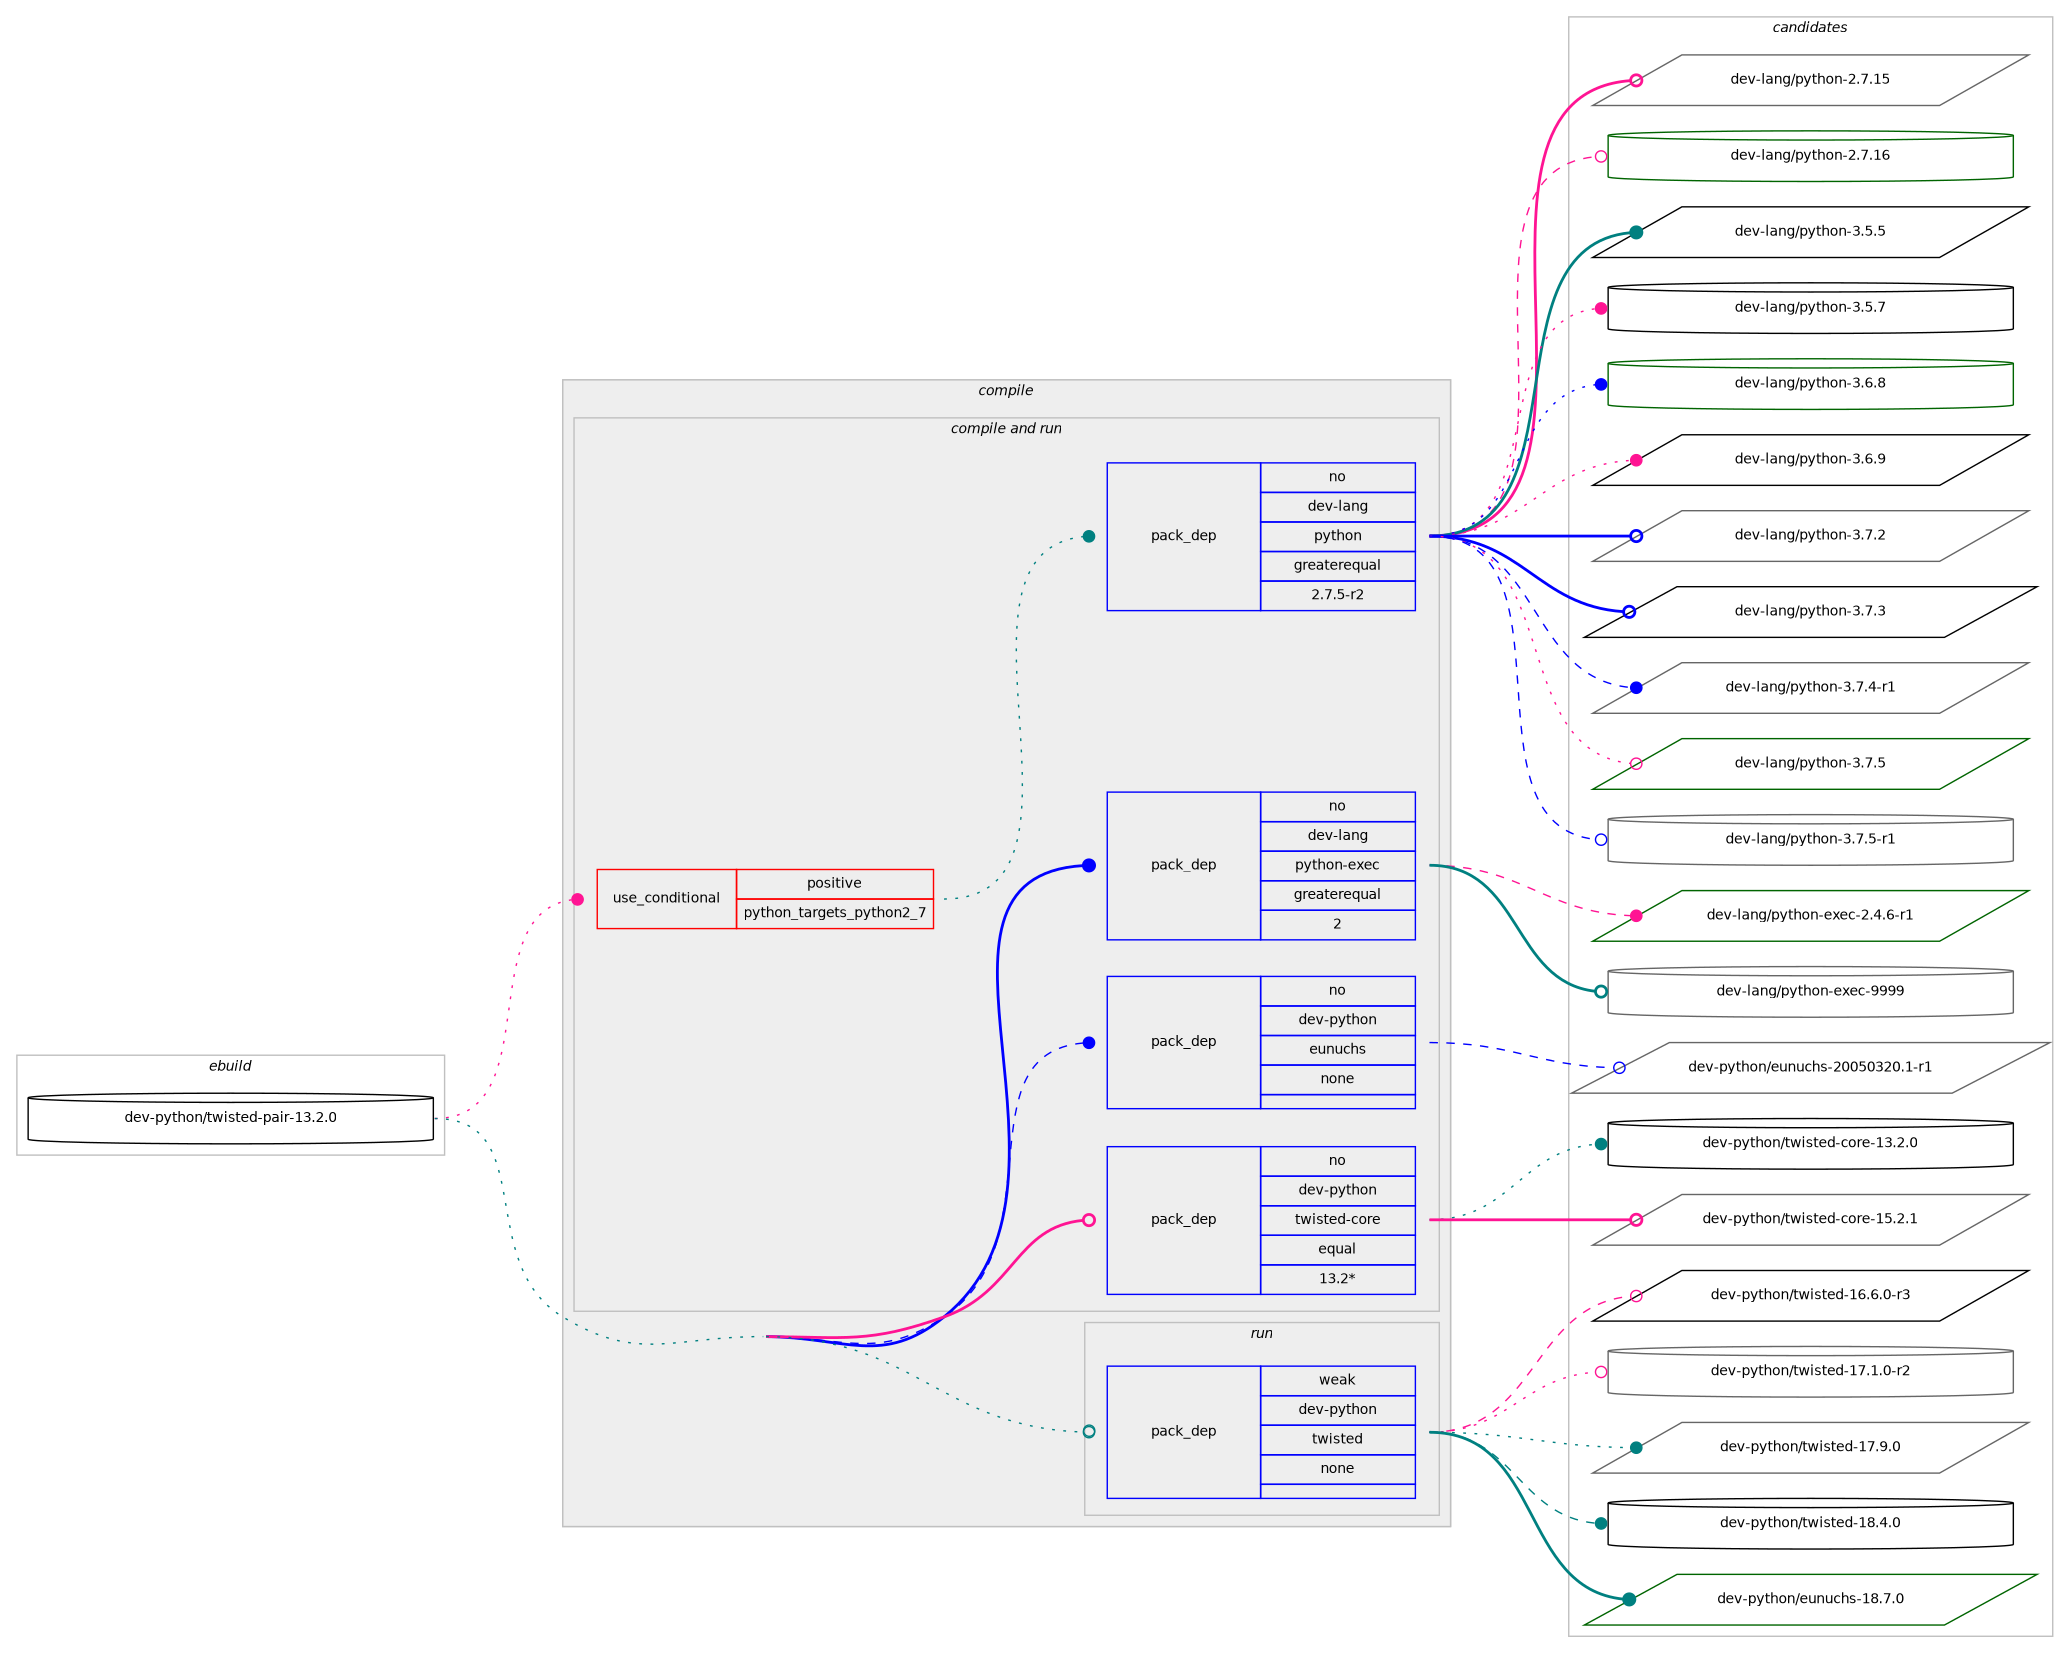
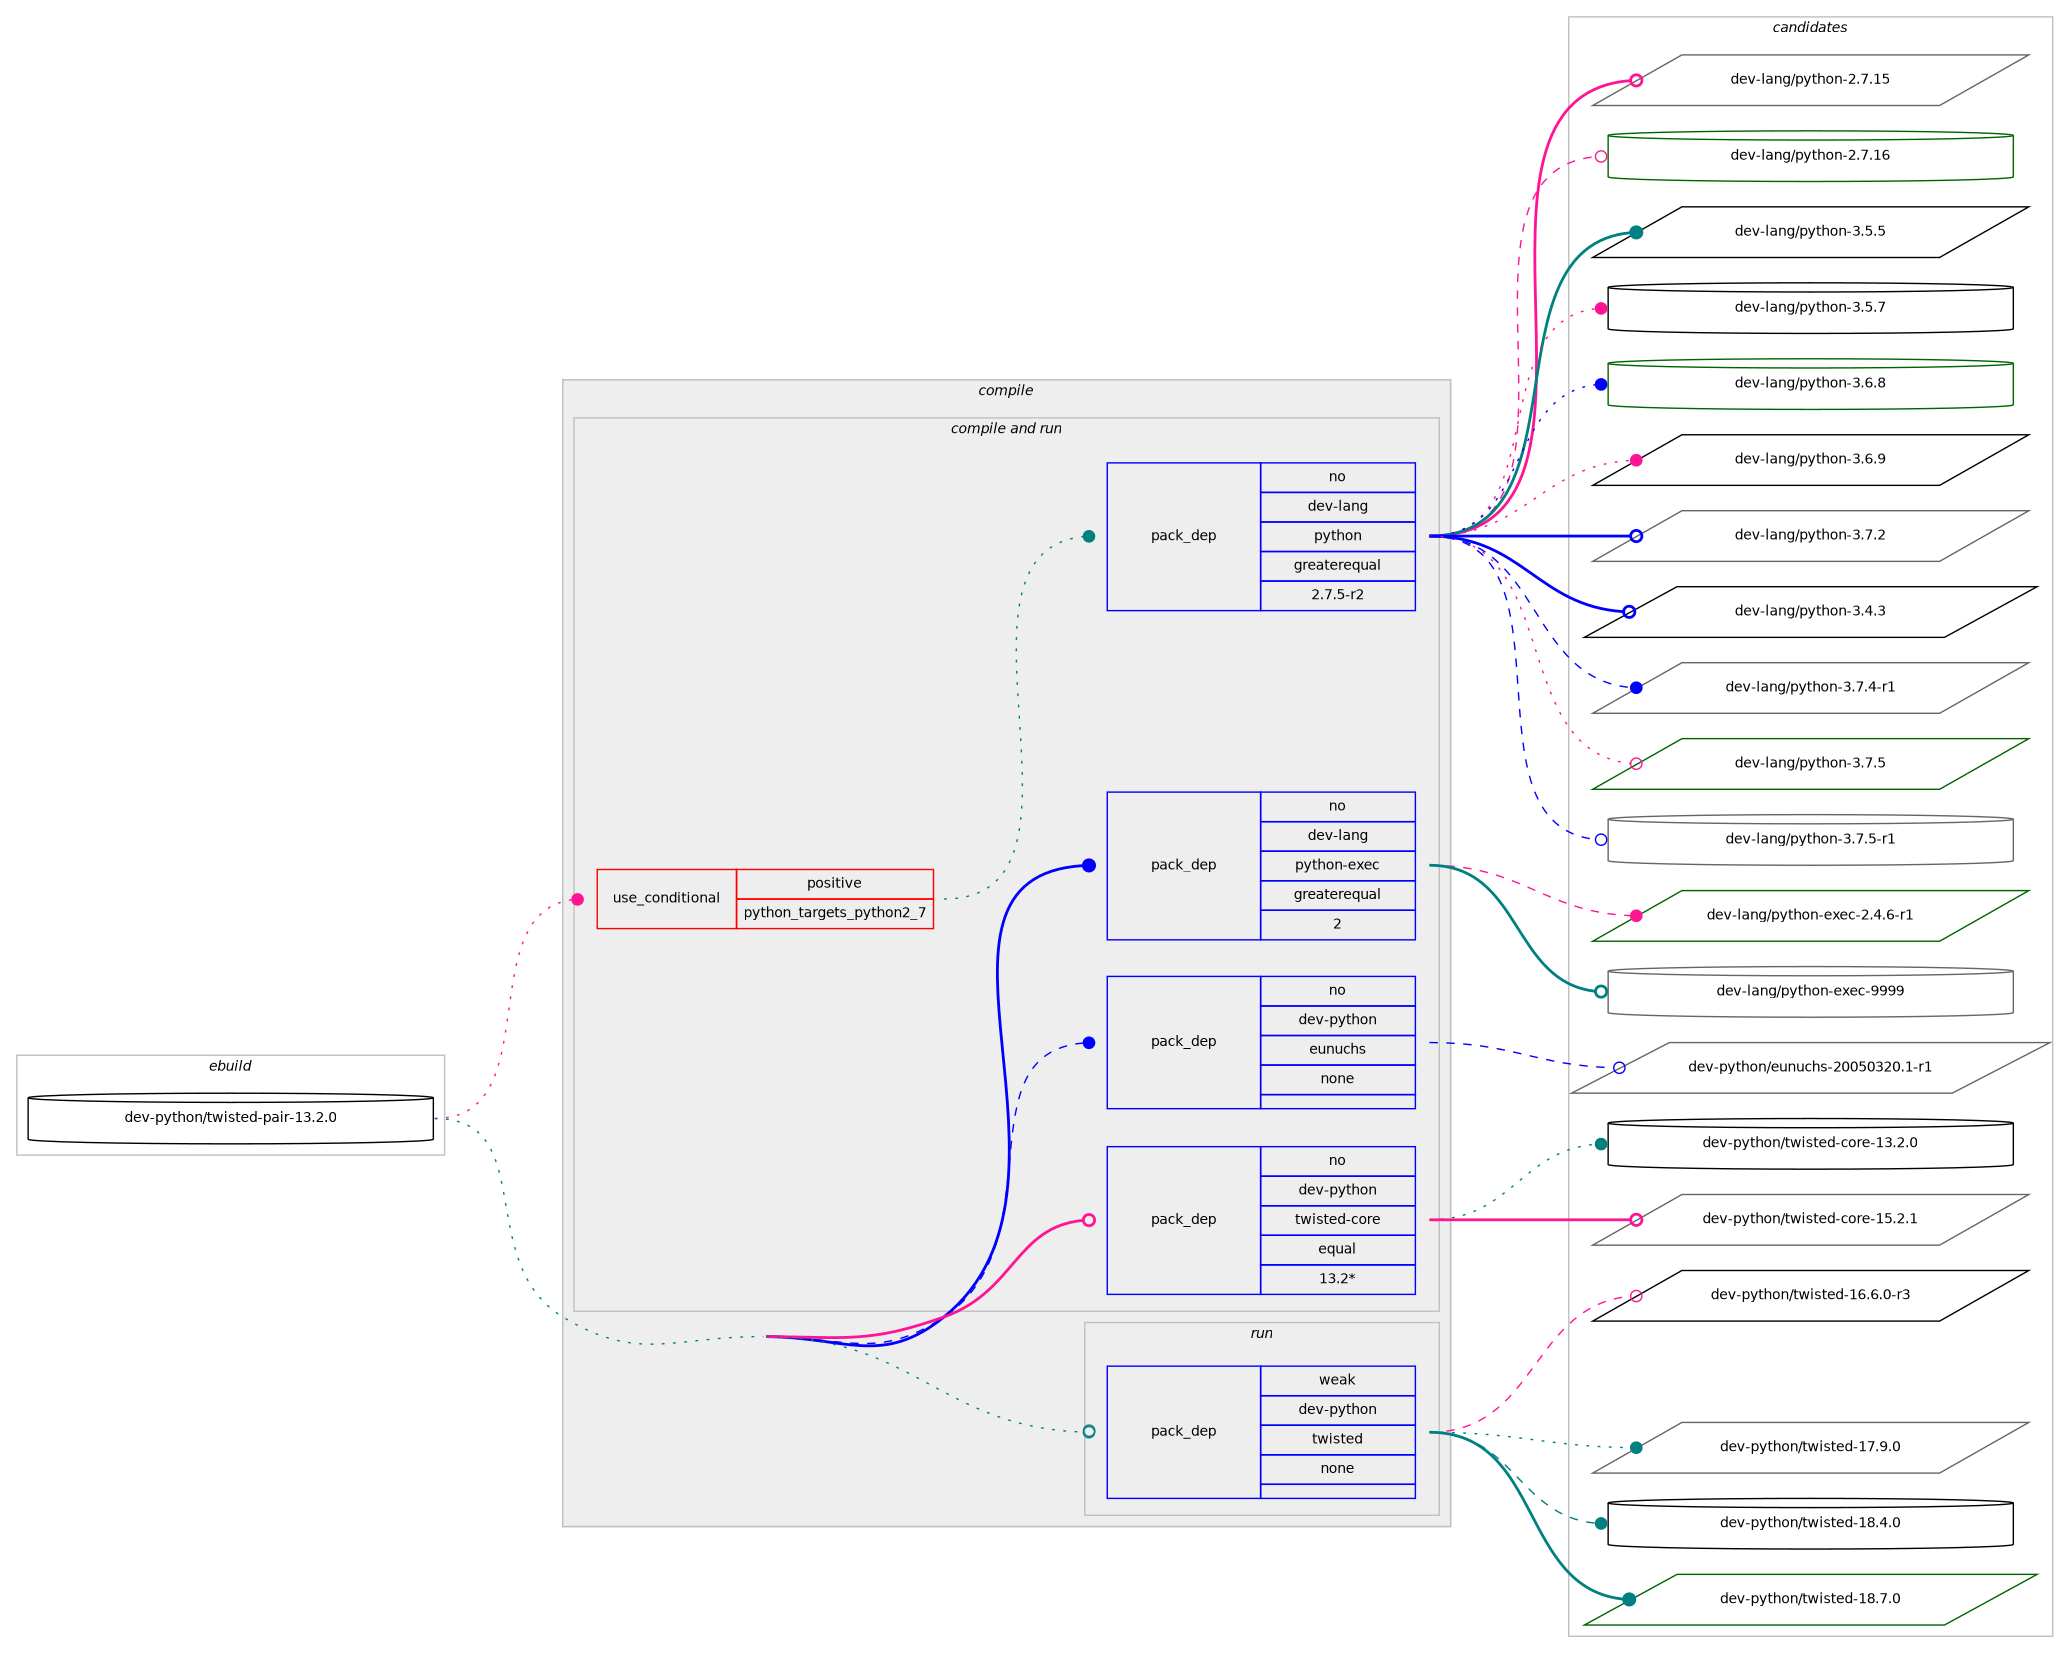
node "dev-lang/python-3.7.3": label "dev-lang/python-3.7.3" -> "dev-lang/python-3.4.3"
node "dev-python/twisted-17.1.0-r2": removed
node "dev-python/eunuchs-18.7.0": label "dev-python/eunuchs-18.7.0" -> "dev-python/twisted-18.7.0"
